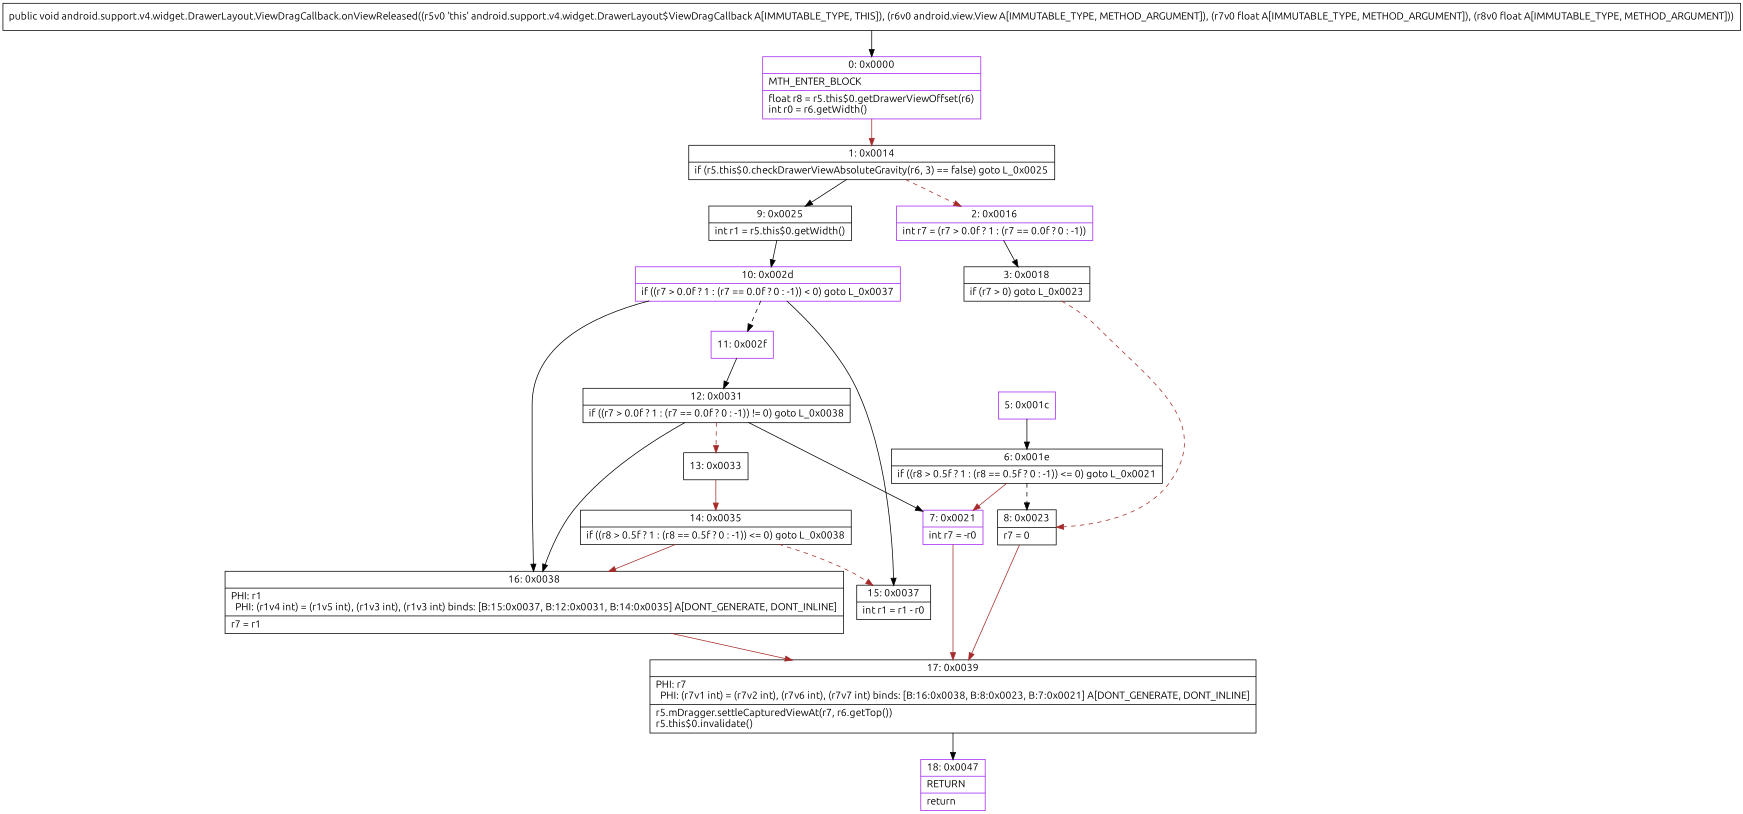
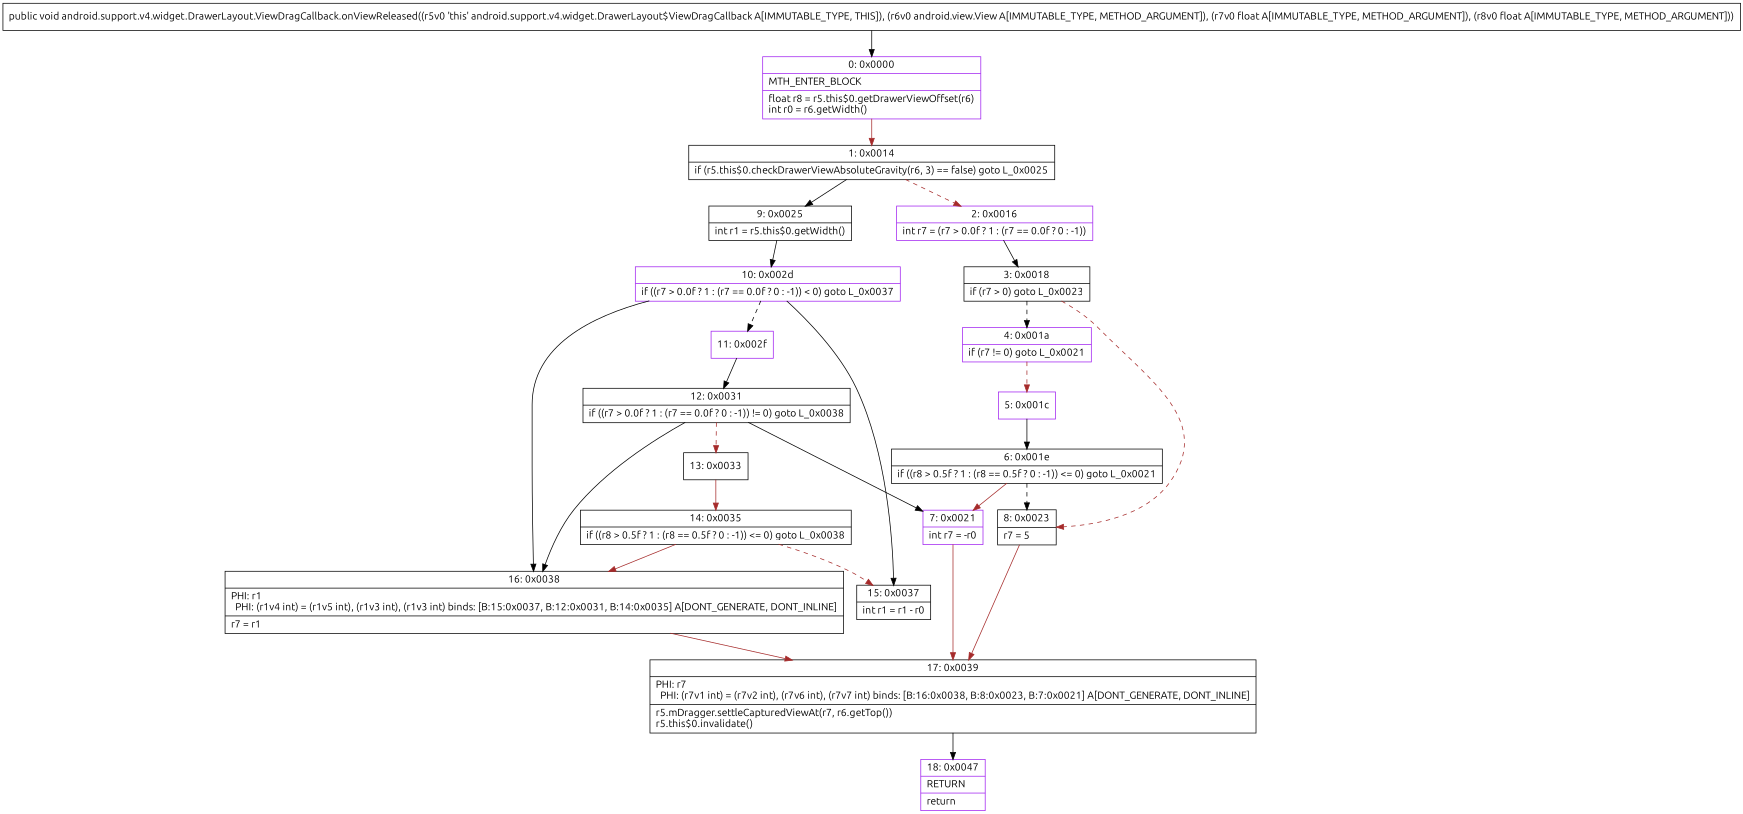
node "4: 0x001a": added
node "8: 0x0023": text "r7 = 0" -> "r7 = 5"
